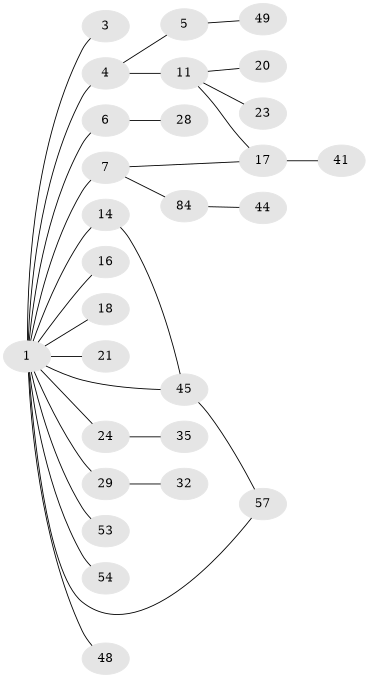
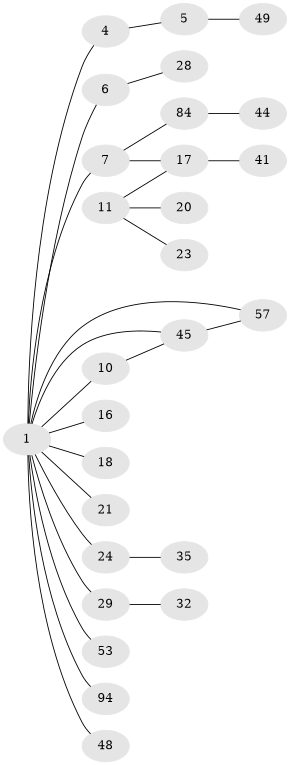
node "3": removed
edge "4" -- "11": removed
node "14": label "14" -> "10"
node "54": label "54" -> "94"
